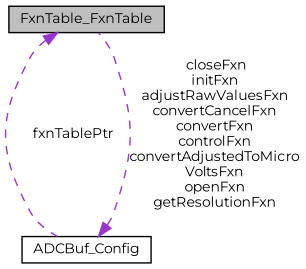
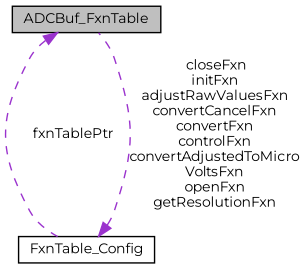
node "FxnTable_FxnTable": label "FxnTable_FxnTable" -> "ADCBuf_FxnTable"
node "ADCBuf_Config": label "ADCBuf_Config" -> "FxnTable_Config"
